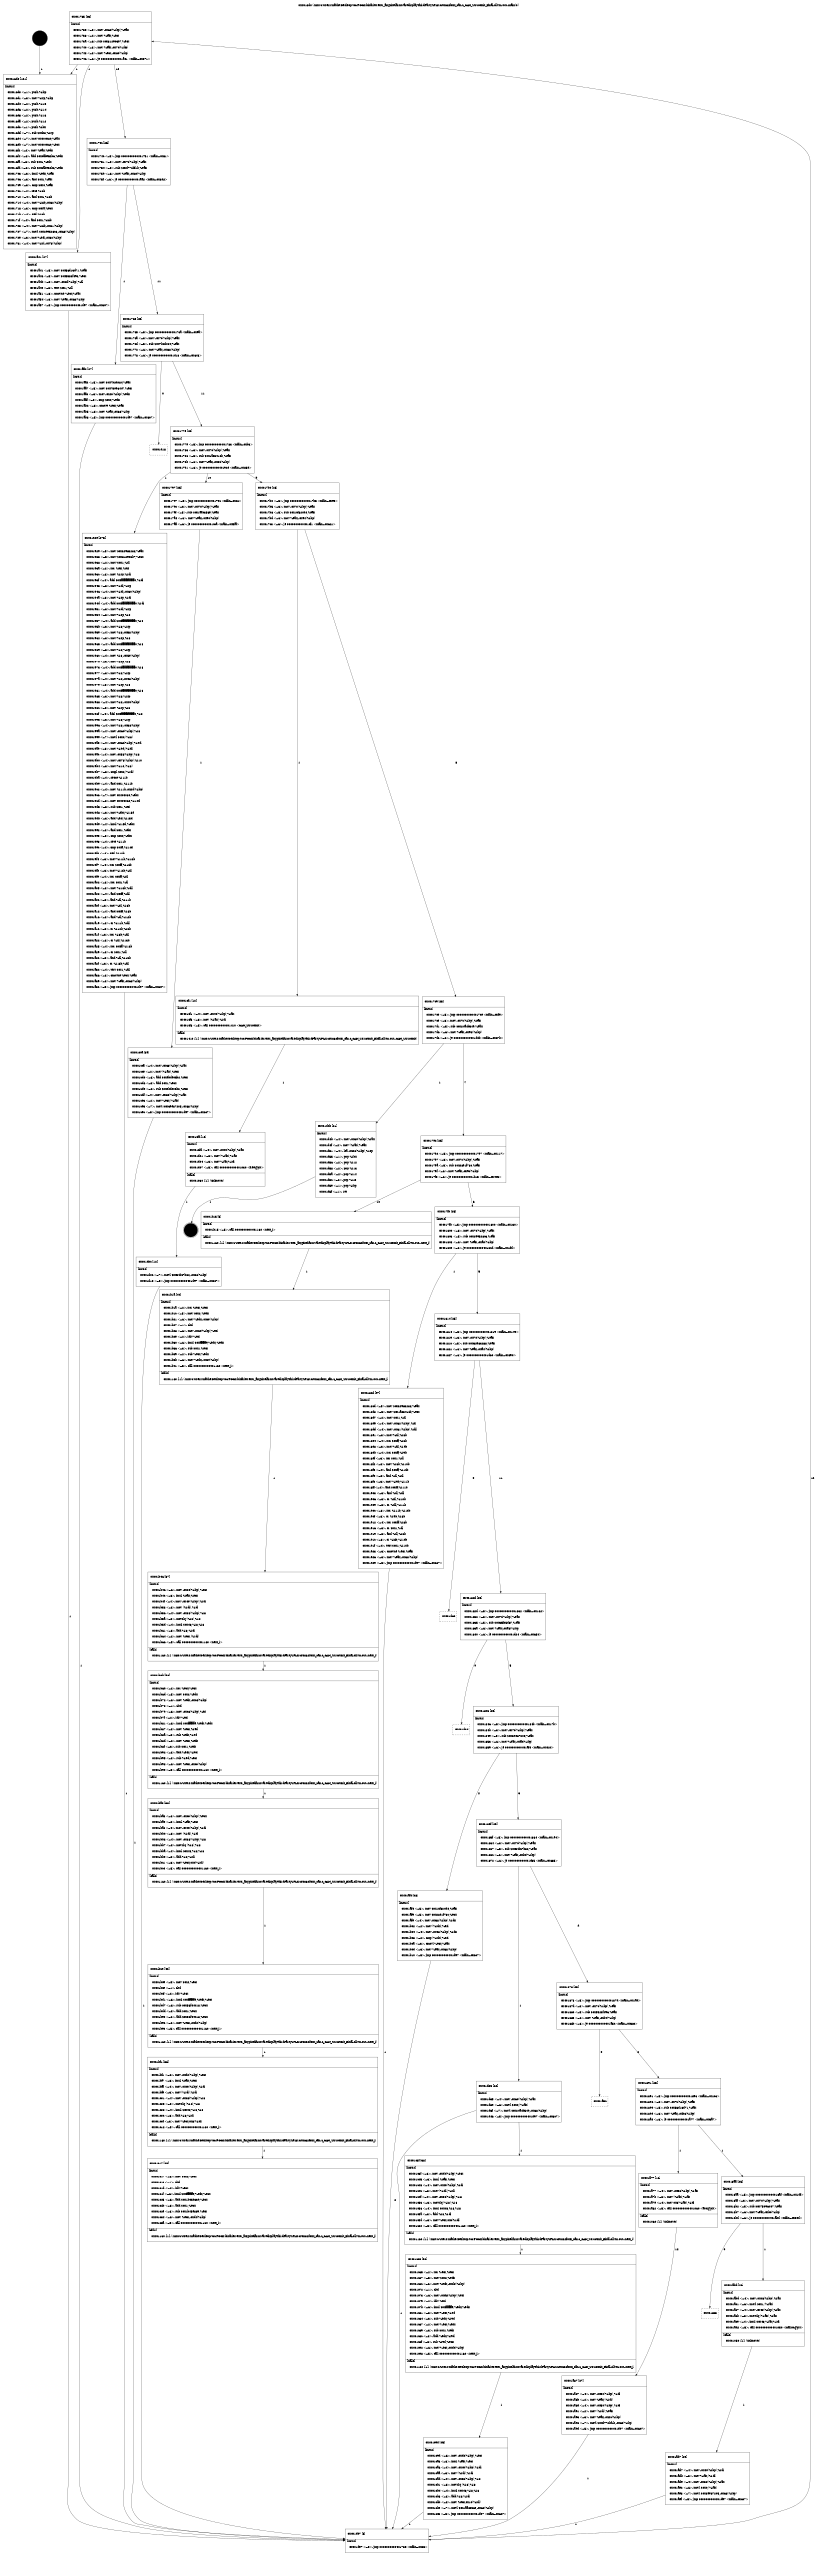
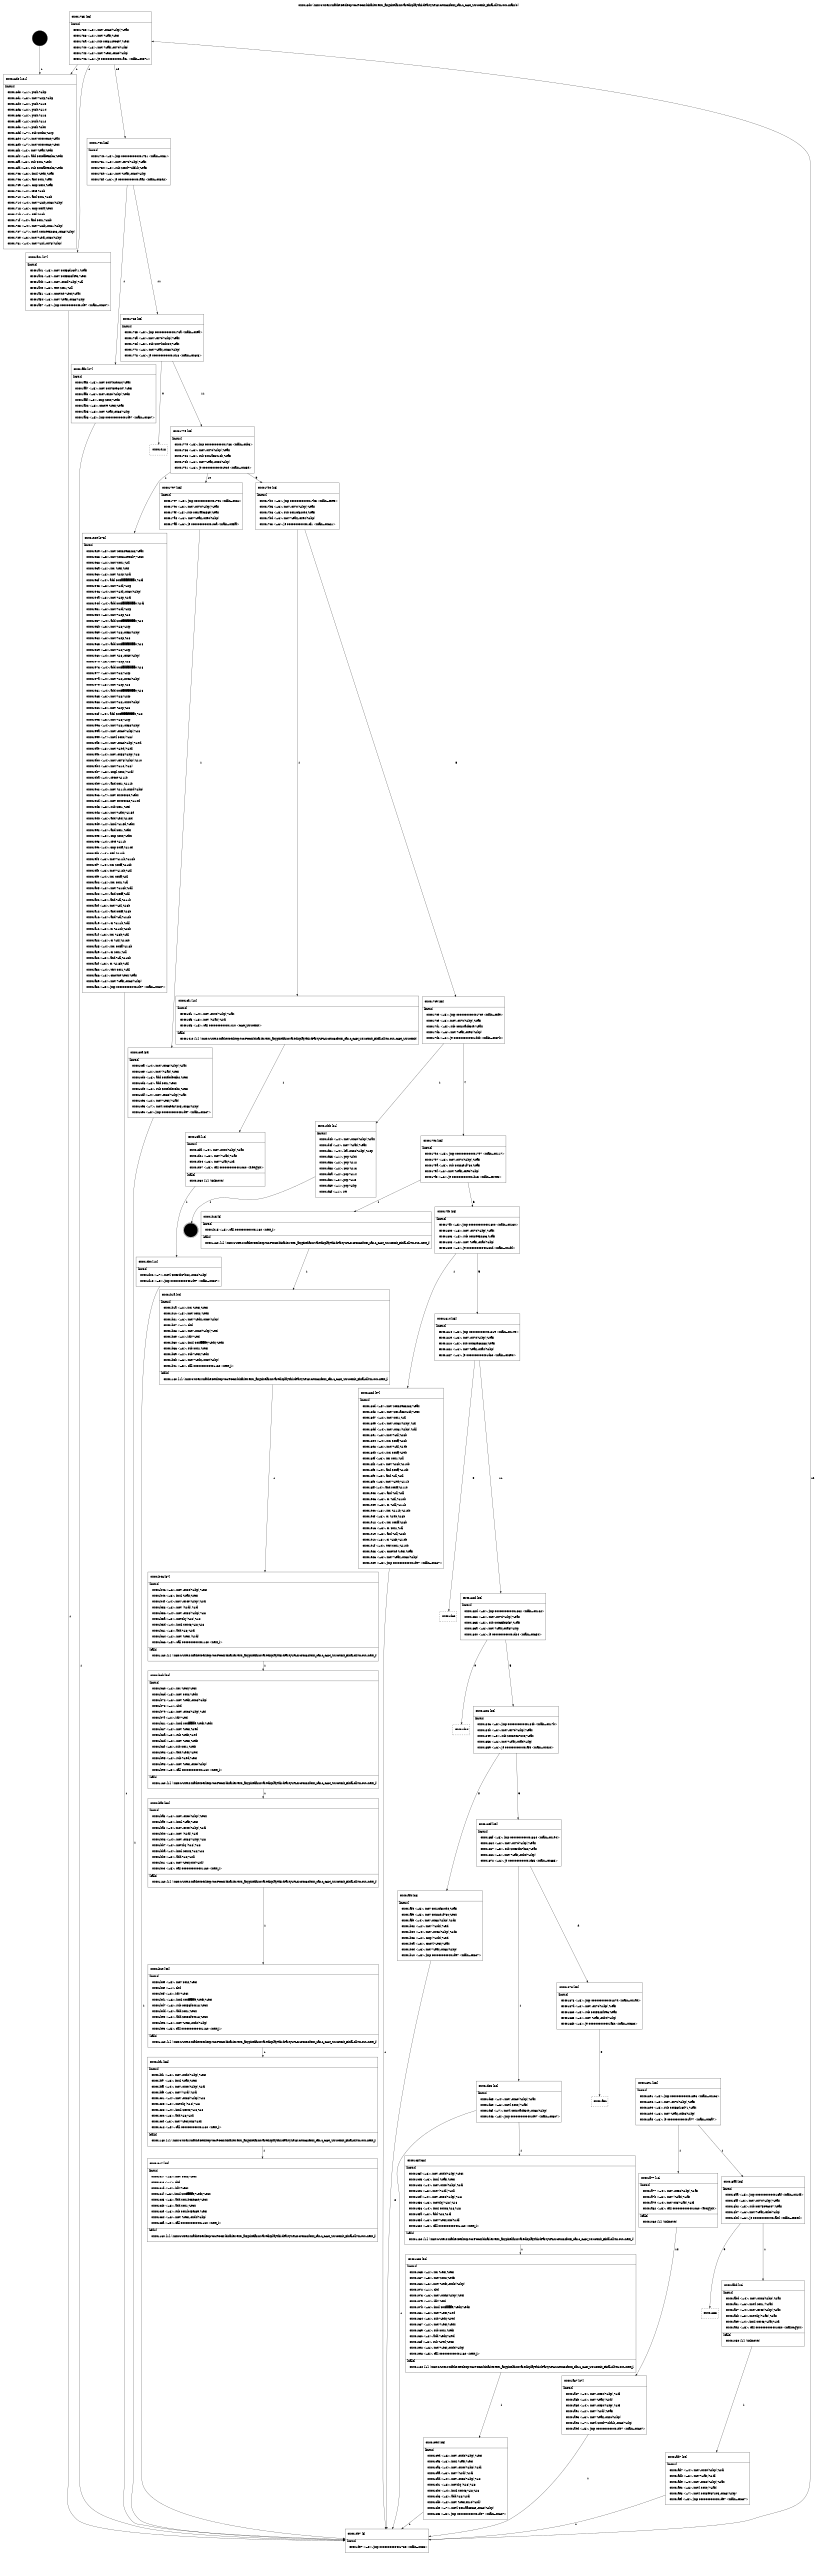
edge "0x4017e2 [25]" -> "0x401b15 [5]": label " 12" -> " 1"
edge "0x401878 [25]" -> "0x401891 [25]": removed, label "2"
